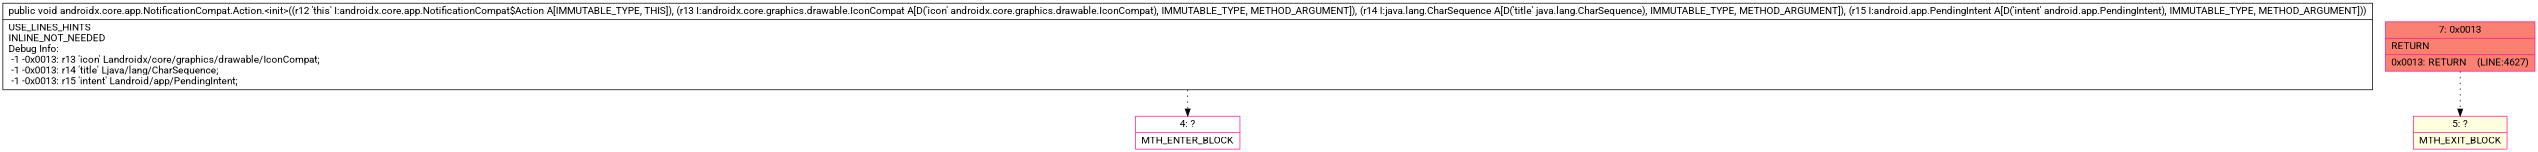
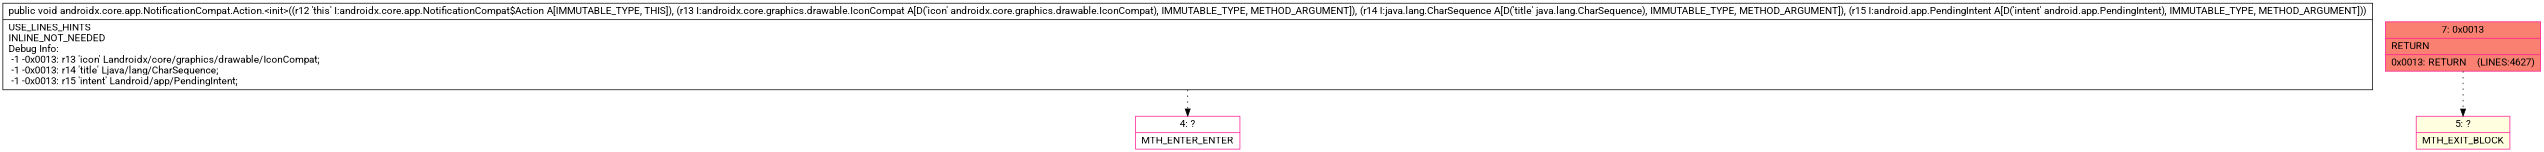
node "7: 0x0013": text "0x0013: RETURN    (LINE:4627)" -> "0x0013: RETURN    (LINES:4627)"
node "4: ?": text "MTH_ENTER_BLOCK" -> "MTH_ENTER_ENTER"
